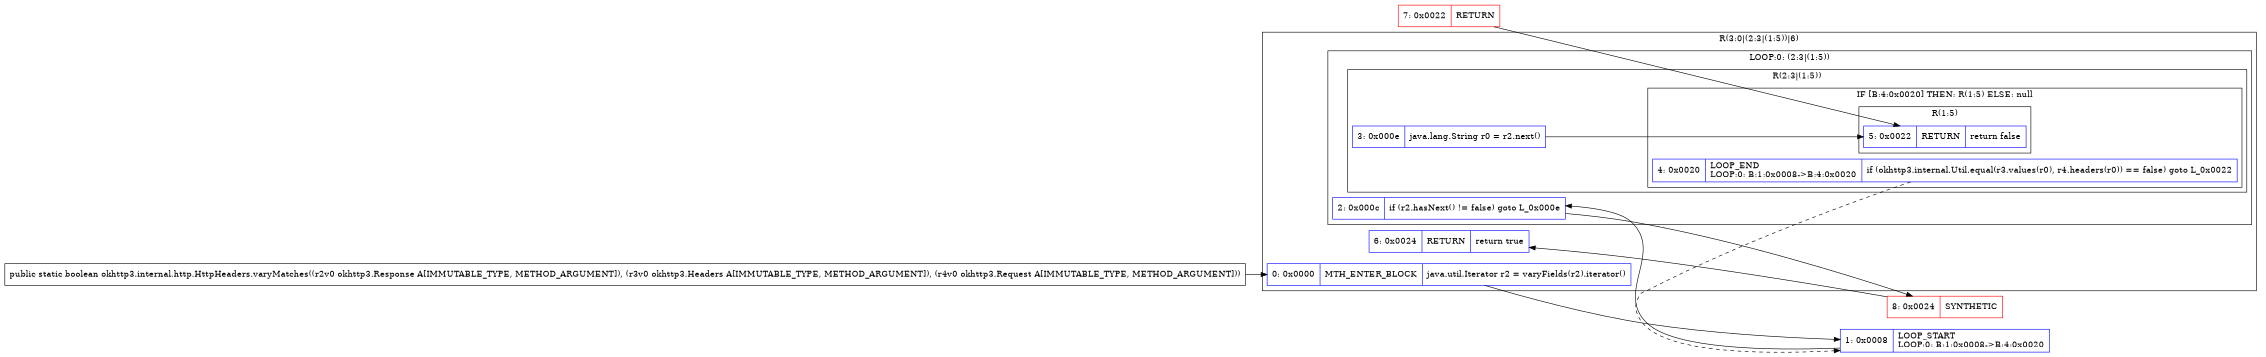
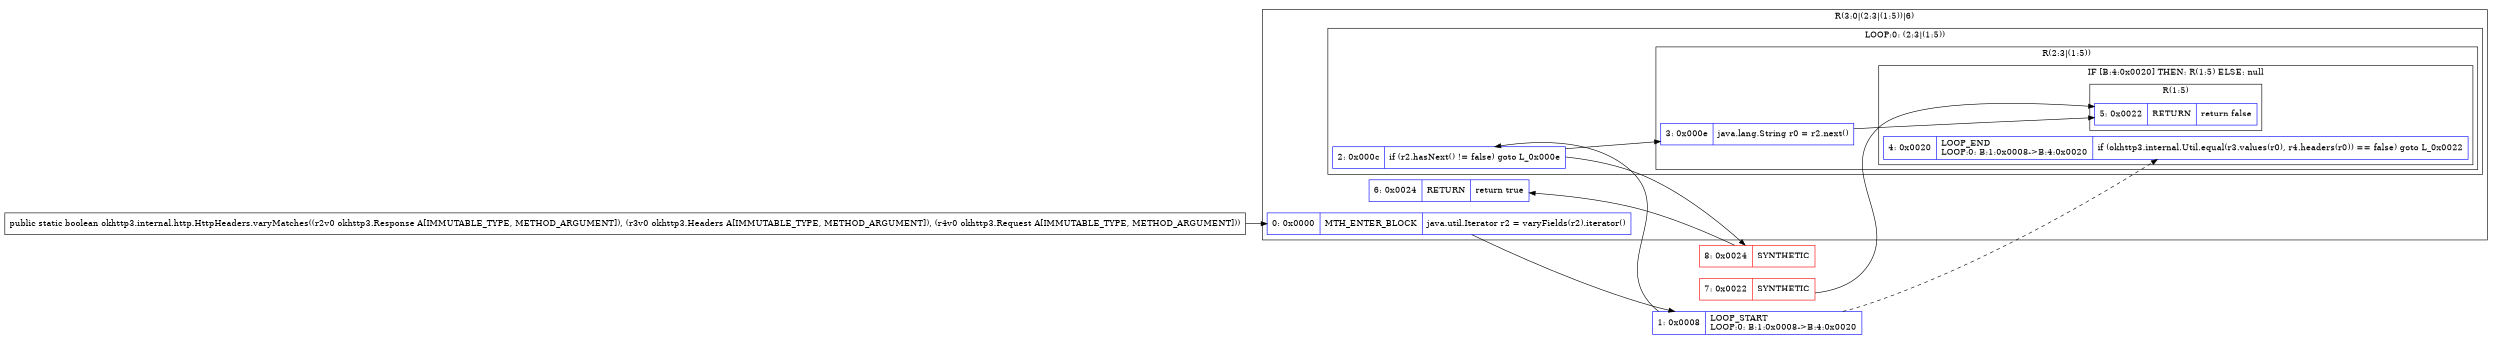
node "7: 0x0022": text "RETURN" -> "SYNTHETIC"
edge "2: 0x000c" -> "3: 0x000e": added
edge "4: 0x0020" -> "1: 0x0008": reversed
